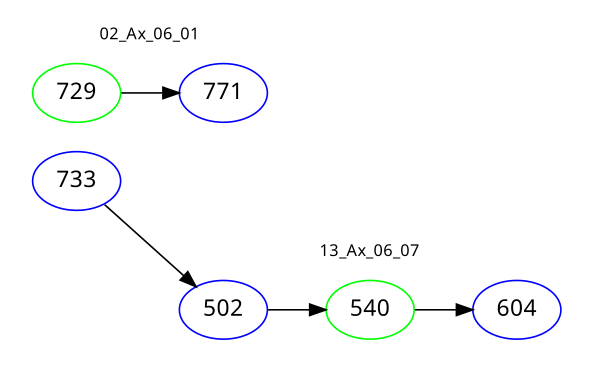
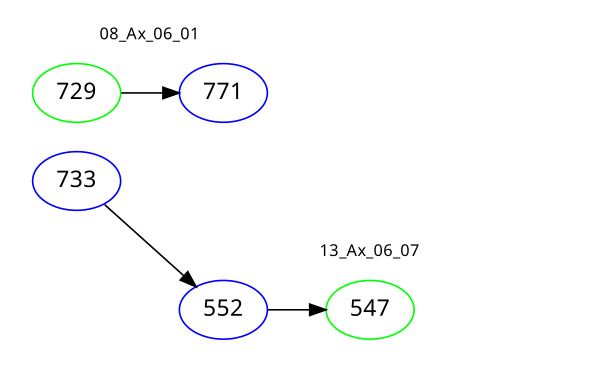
cluster "02_Ax_06_01": label "02_Ax_06_01" -> "08_Ax_06_01"
node "502": label "502" -> "552"
node "540": label "540" -> "547"
node "604": removed
